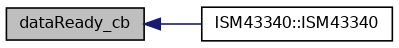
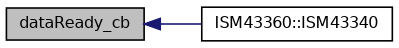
node "ISM43340::ISM43340": label "ISM43340::ISM43340" -> "ISM43360::ISM43340"
